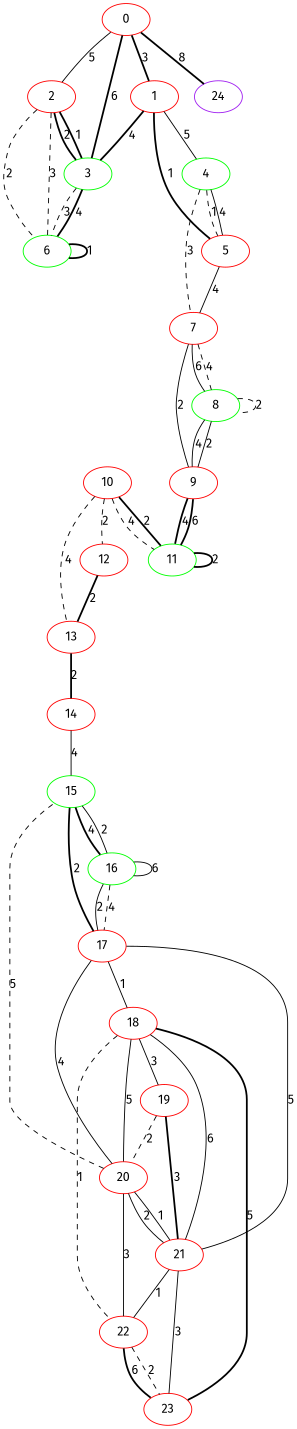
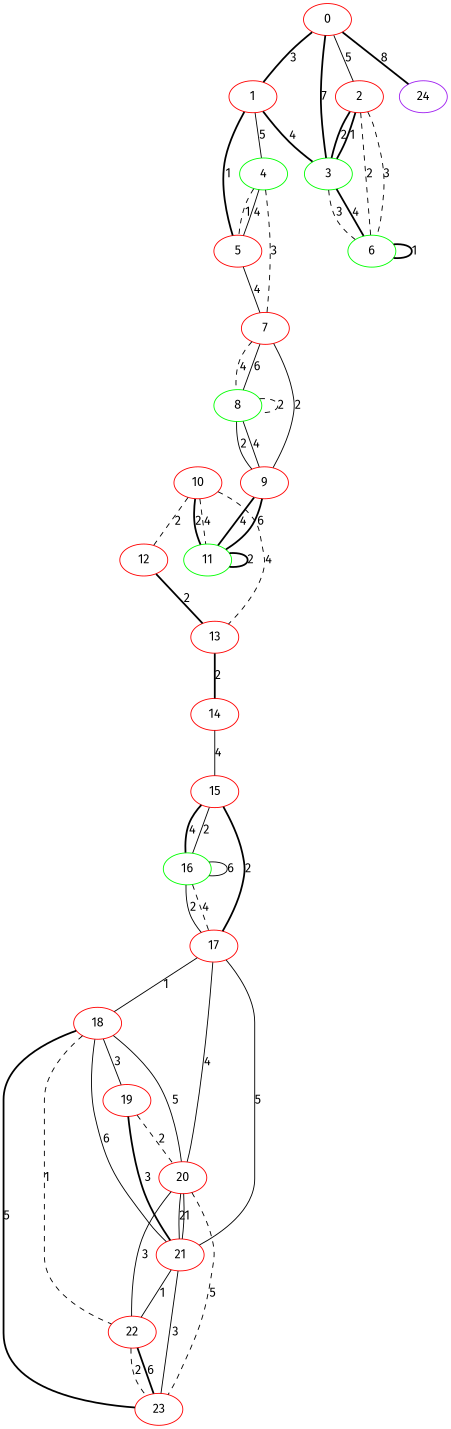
edge "0" -- "3": label "6" -> "7"
node "15": color green -> red
edge "15" -- "20": now "23" -- "20"
